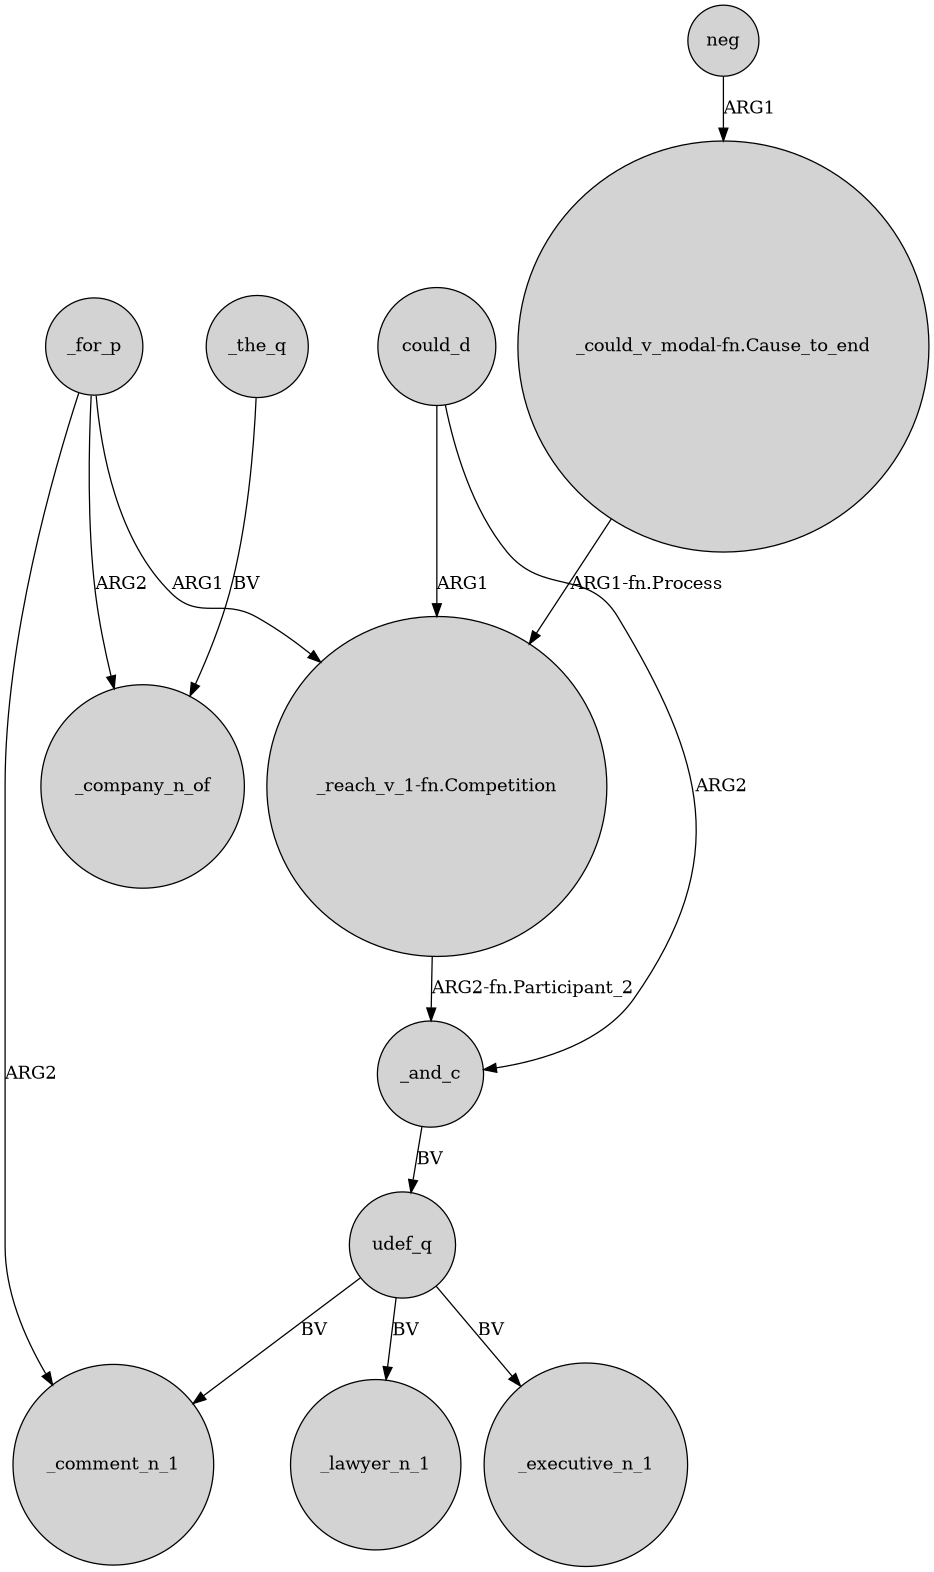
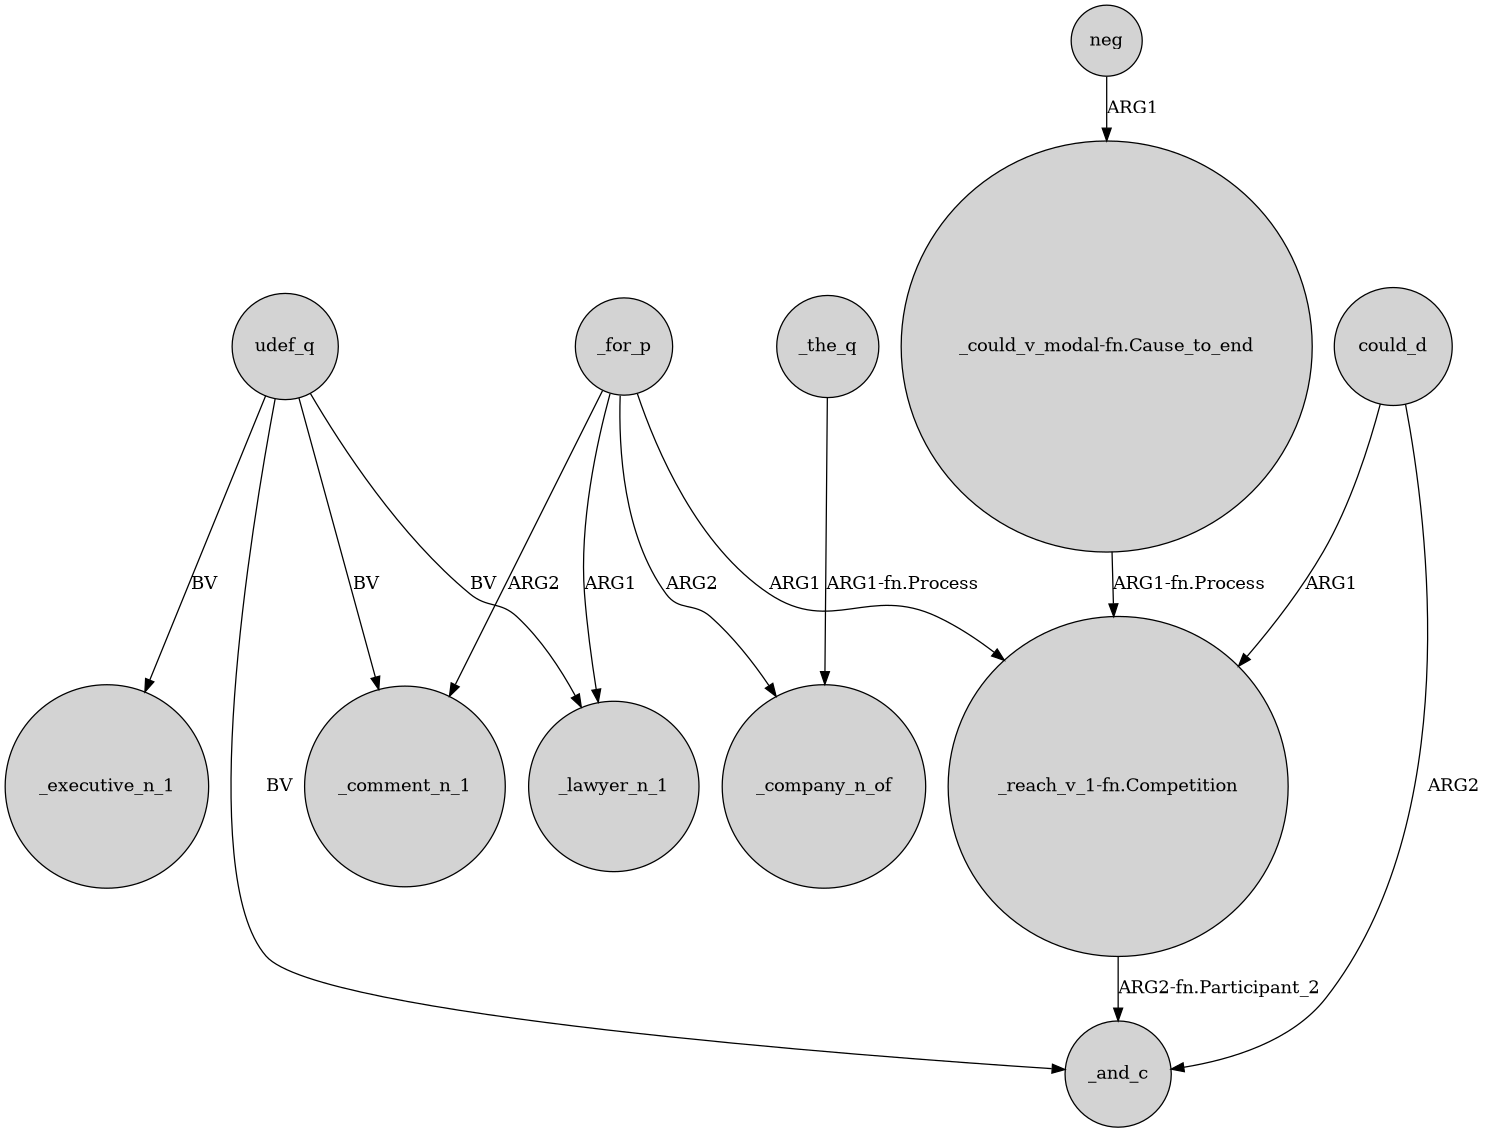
edge "_for_p" -> "_lawyer_n_1": added, label "ARG1"
edge "_the_q" -> "_company_n_of": label "BV" -> "ARG1-fn.Process"
edge "_and_c" -> "udef_q": reversed
